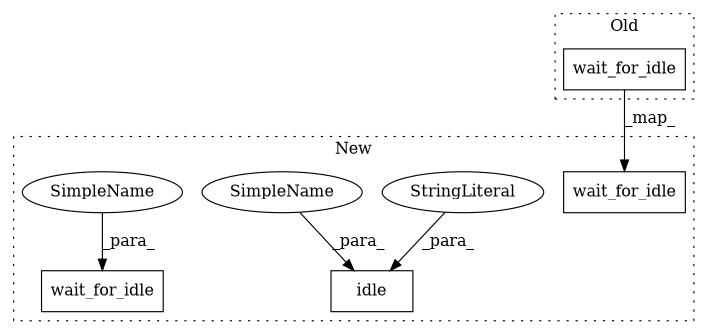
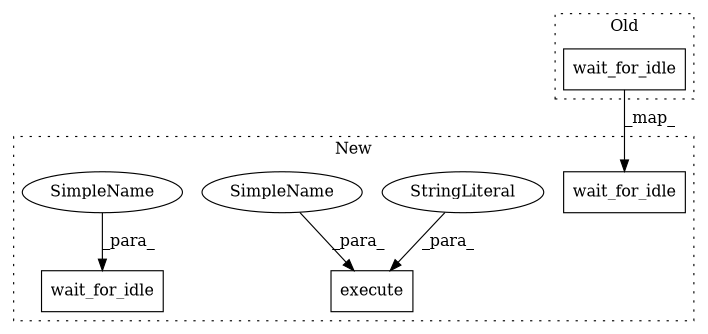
node "idle": label "idle" -> "execute"
